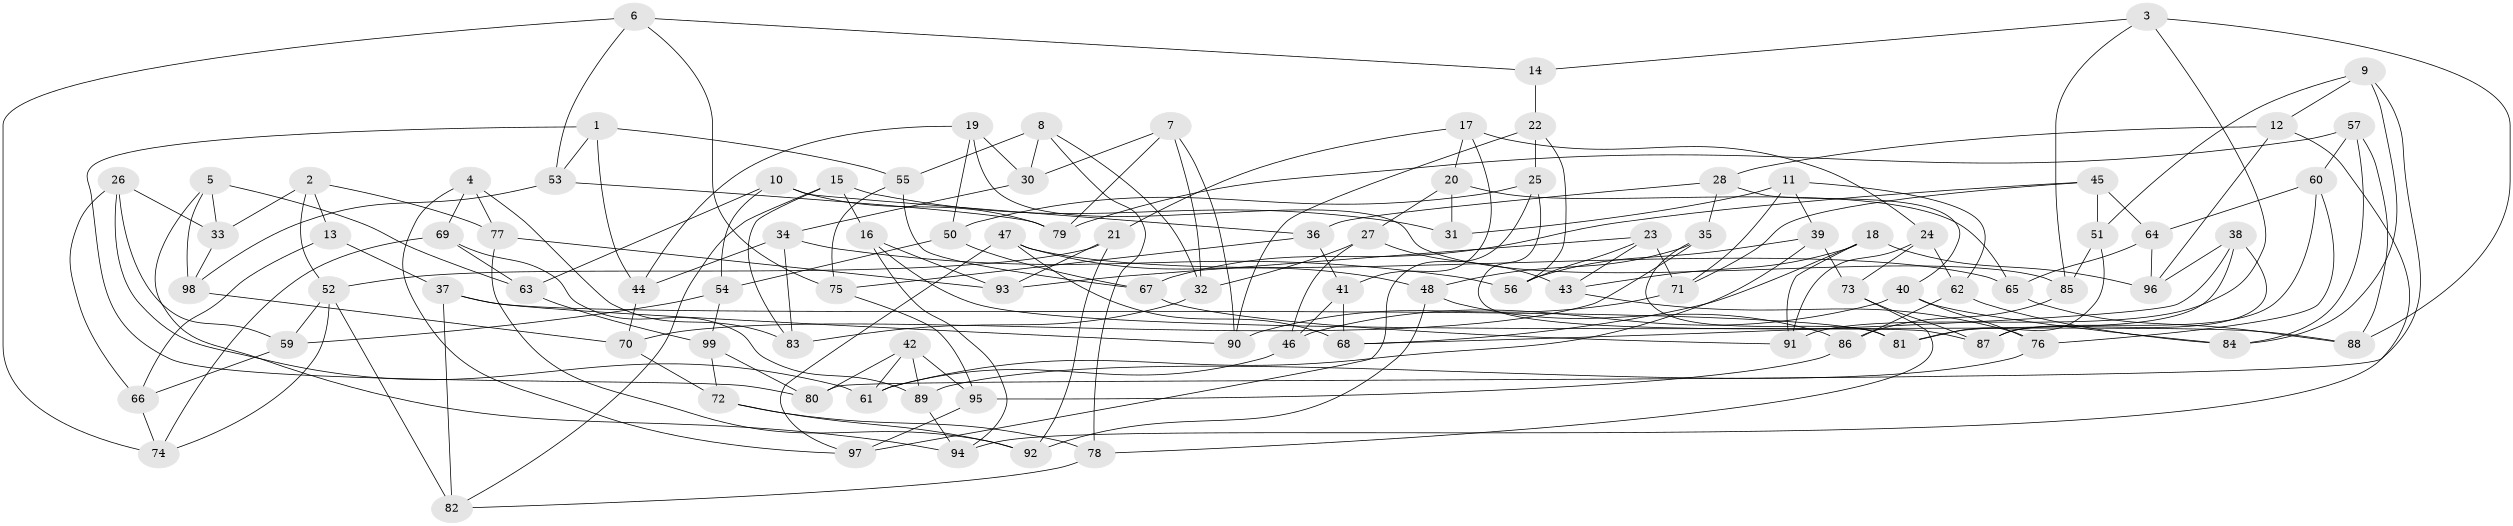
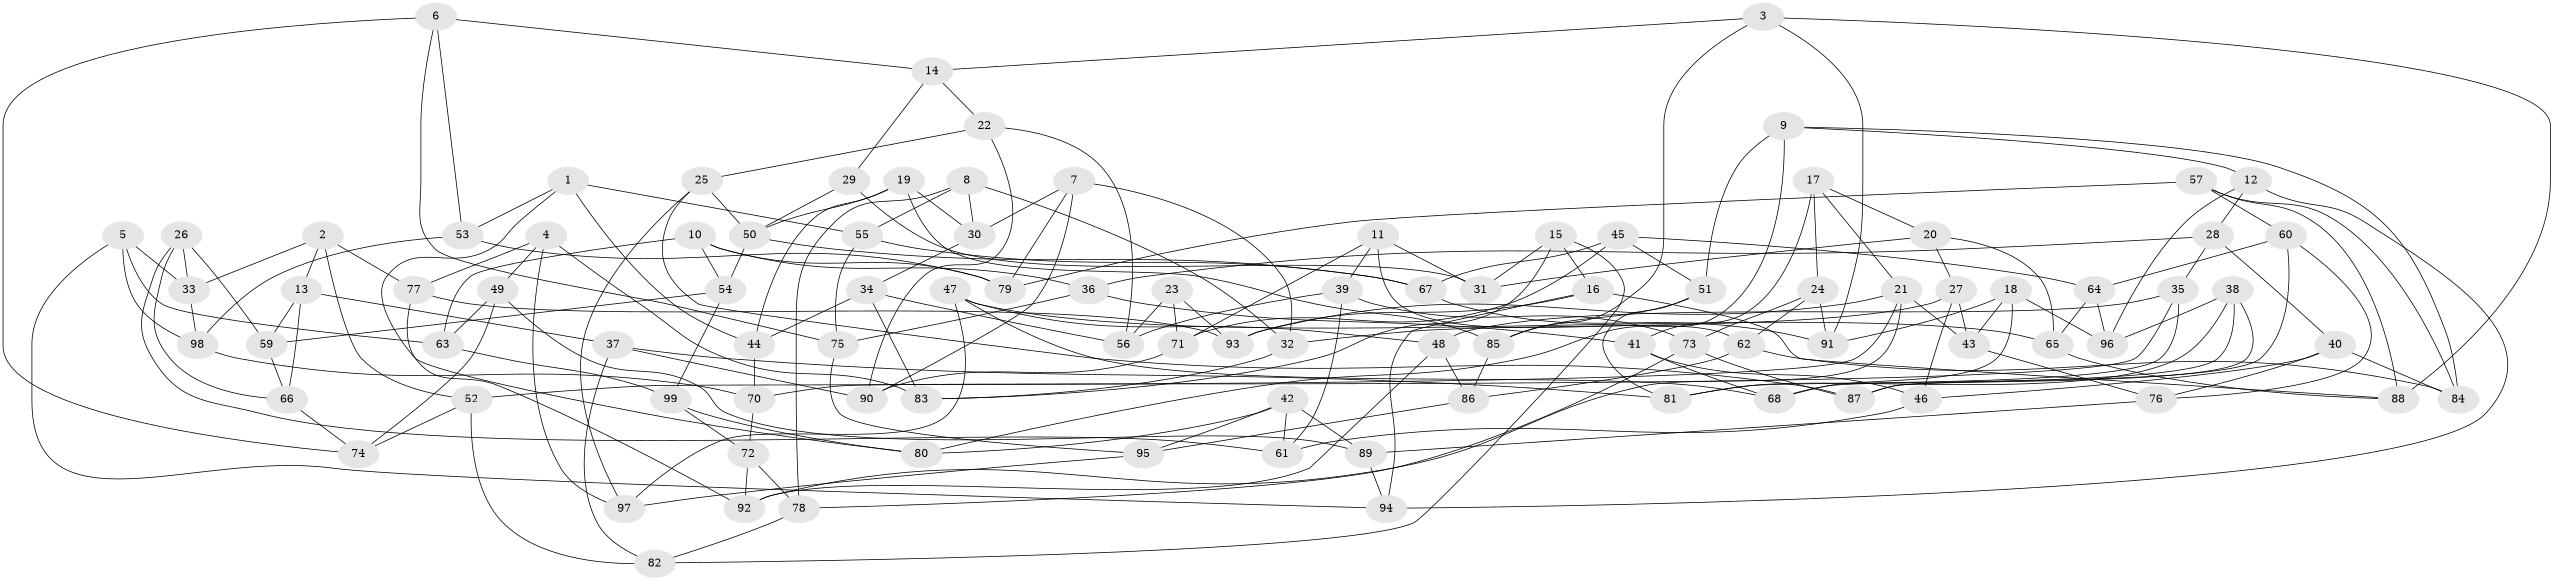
node "29": added
node "69": label "69" -> "49"
edge "23" -- "43": now "21" -- "43"
edge "52" -- "59": now "13" -- "59"
